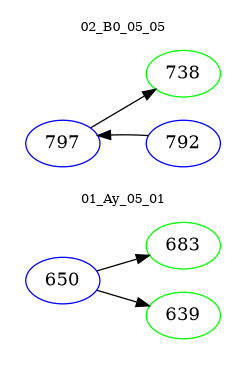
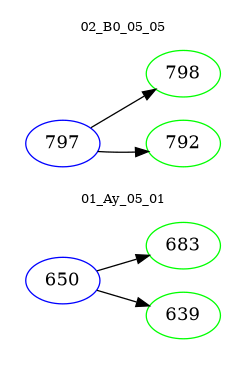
node "738": label "738" -> "798"
edge "792" -> "797": reversed
node "792": color blue -> green
